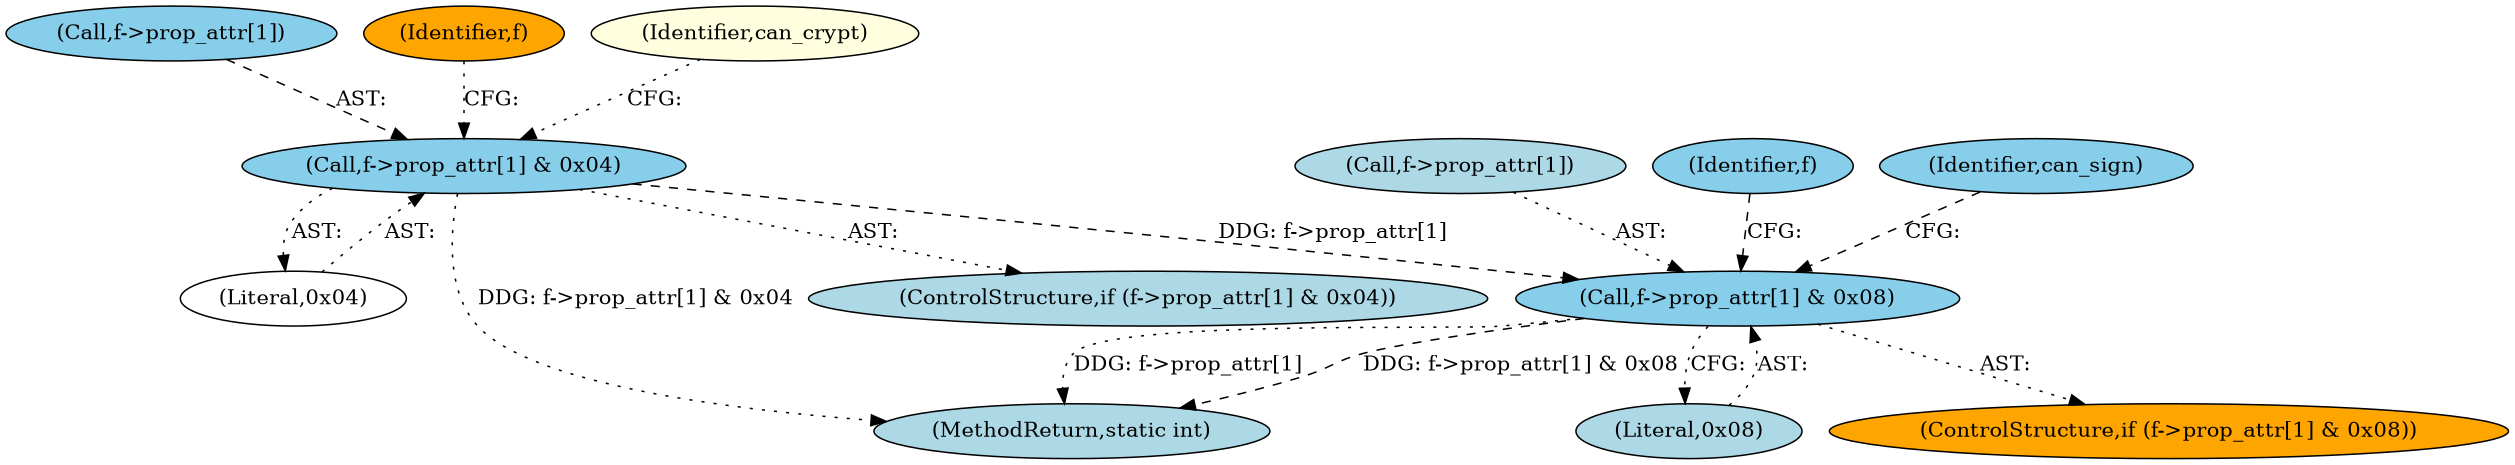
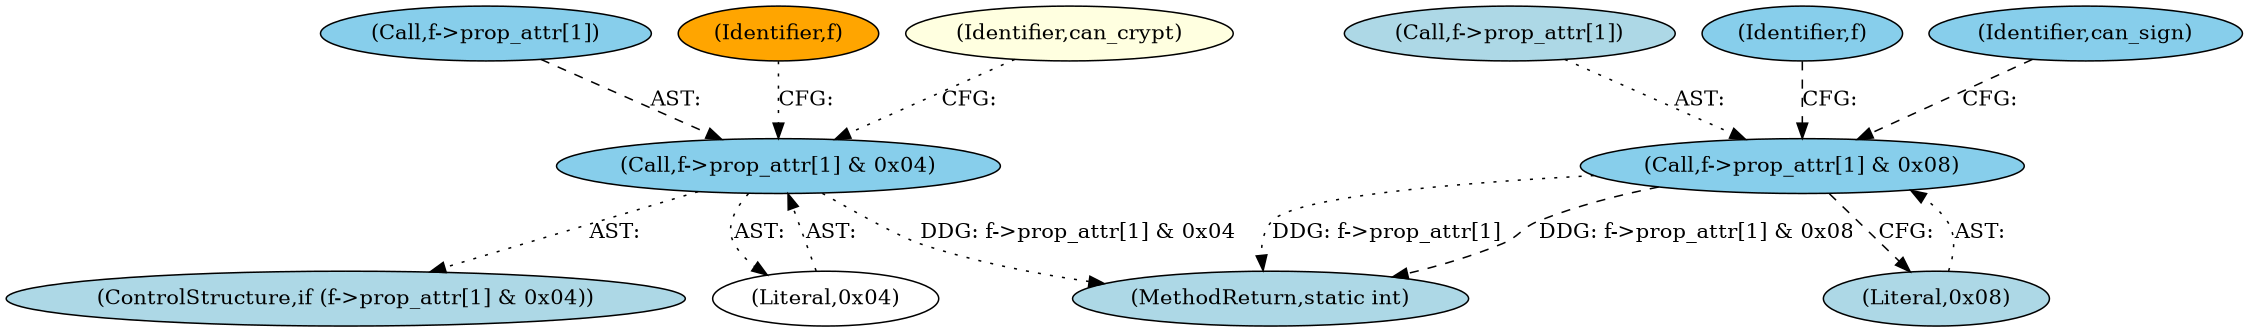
edge "(Call,f->prop_attr[1] & 0x04)" -> "(Call,f->prop_attr[1] & 0x08)": removed, label "DDG: f->prop_attr[1]"
edge "(Call,f->prop_attr[1] & 0x08)" -> "(Literal,0x08)": style dotted -> dashed
node "(ControlStructure,if (f->prop_attr[1] & 0x08))": removed
